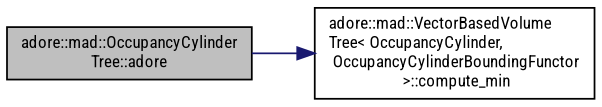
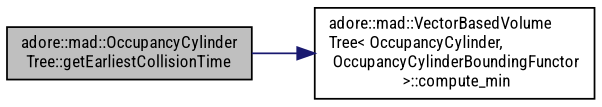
node "adore::mad::OccupancyCylinder Tree::adore": label "adore::mad::OccupancyCylinder Tree::adore" -> "adore::mad::OccupancyCylinder Tree::getEarliestCollisionTime"
